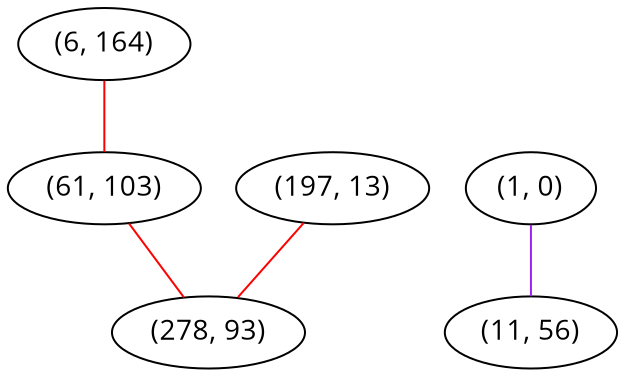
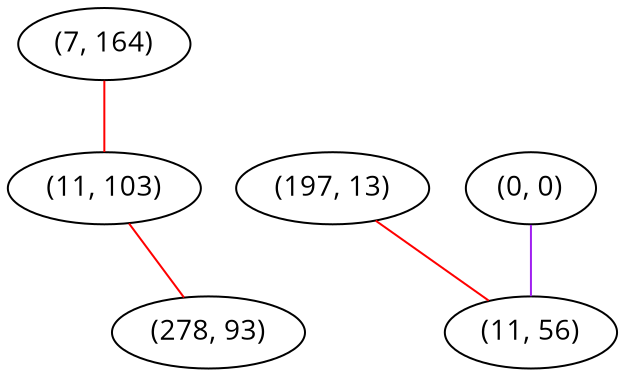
node "(6, 164)": label "(6, 164)" -> "(7, 164)"
node "(61, 103)": label "(61, 103)" -> "(11, 103)"
node "(1, 0)": label "(1, 0)" -> "(0, 0)"
edge "(197, 13)" -- "(278, 93)": now "(197, 13)" -- "(11, 56)"
